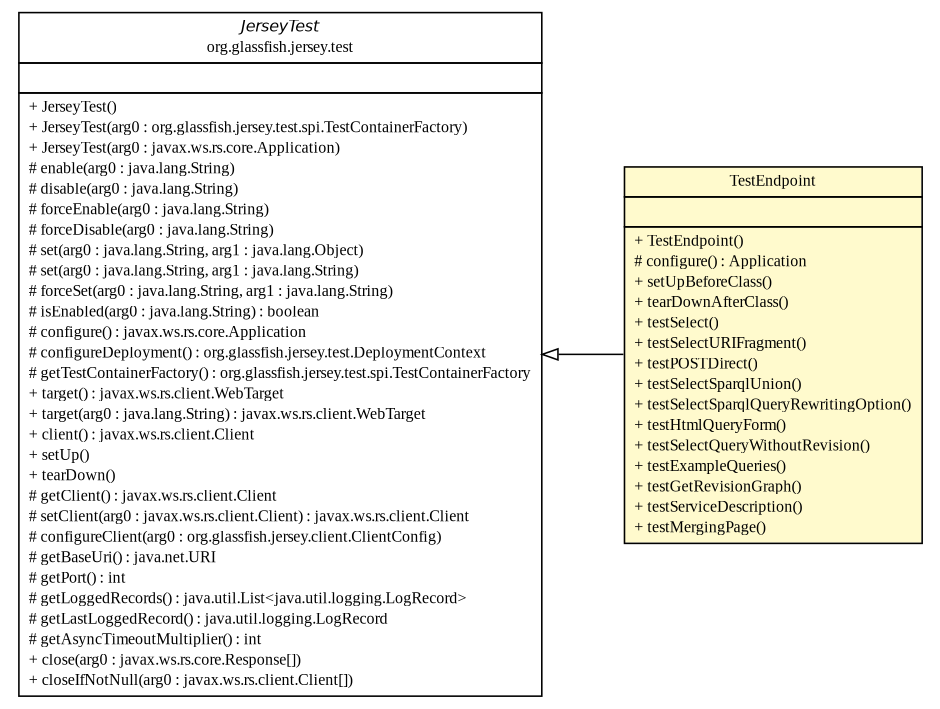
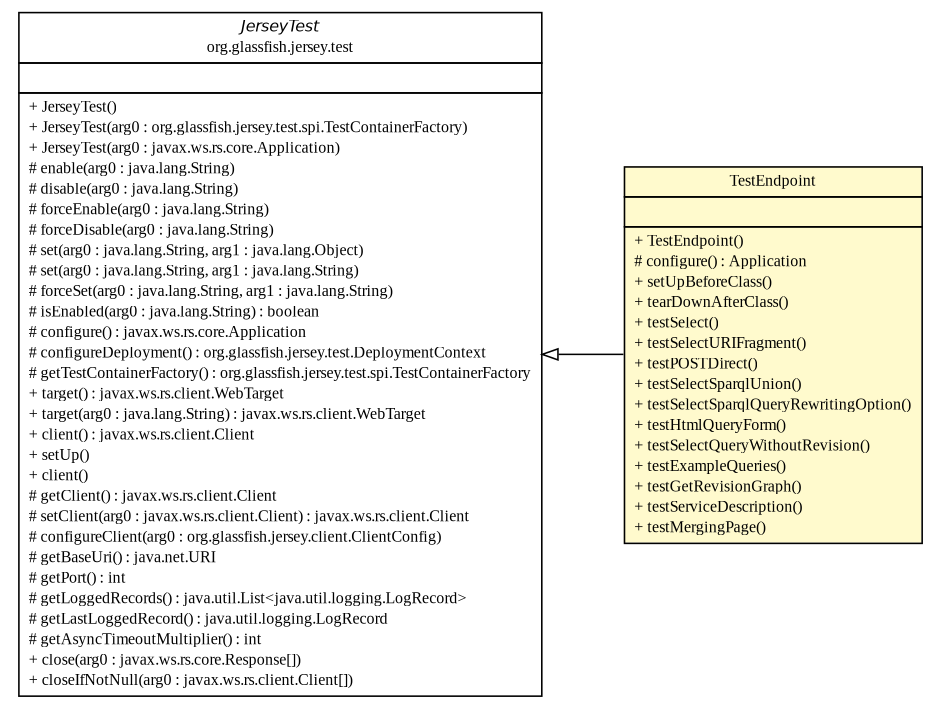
node "JerseyTest": text "+ tearDown()" -> "+ client()"
